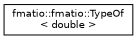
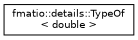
node "fmatio::fmatio::TypeOf < double >": label "fmatio::fmatio::TypeOf < double >" -> "fmatio::details::TypeOf < double >"
